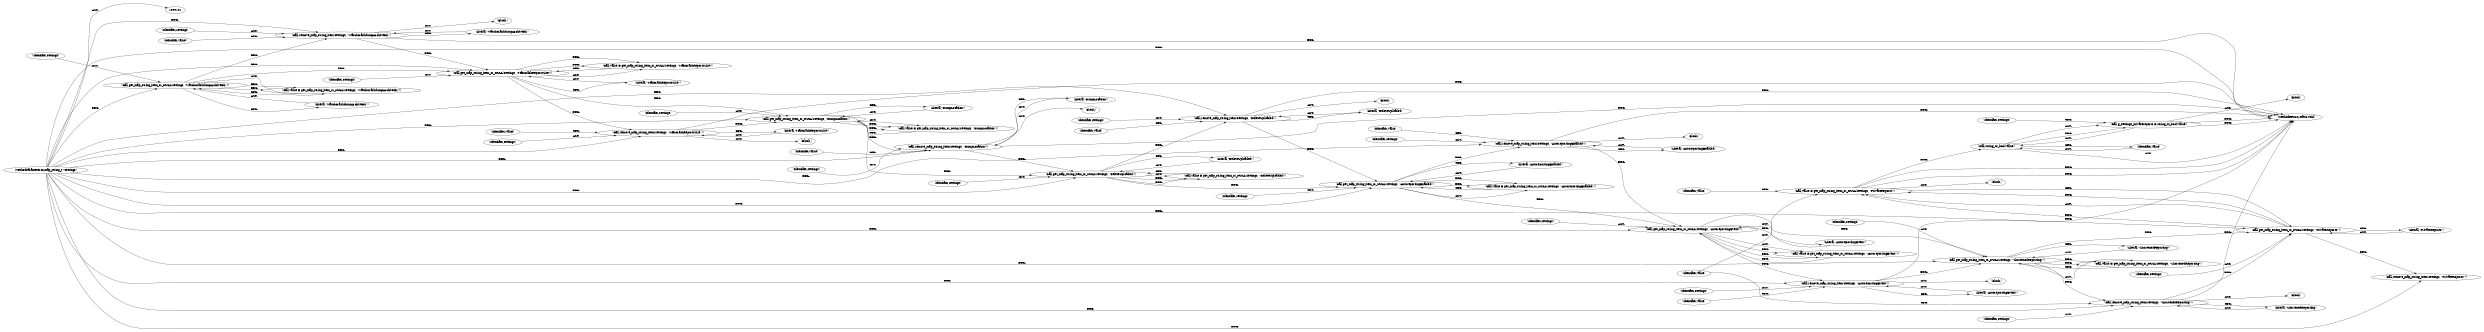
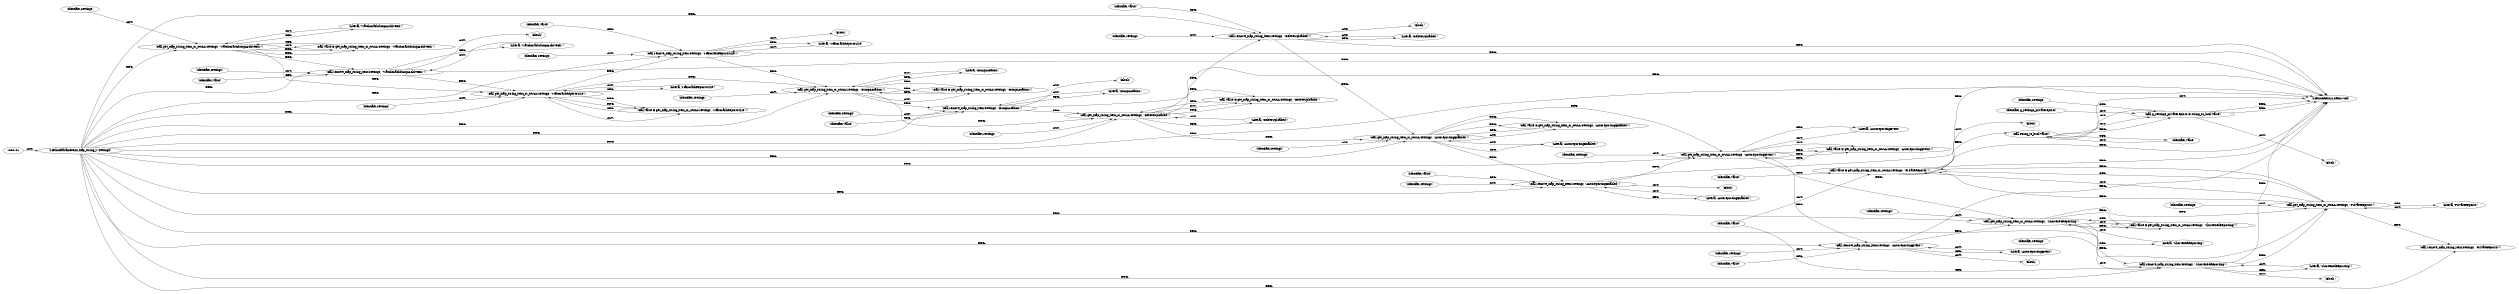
edge "(MethodParameterIn,map_string_t *settings)" -> "1000101": reversed
node "(Identifier,g_settings_privatereports)": added
